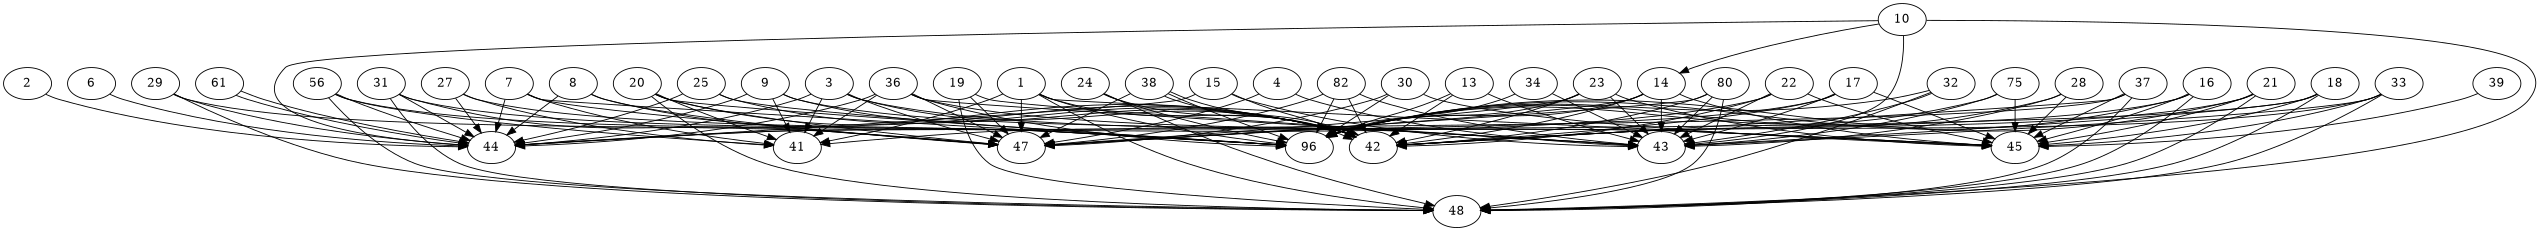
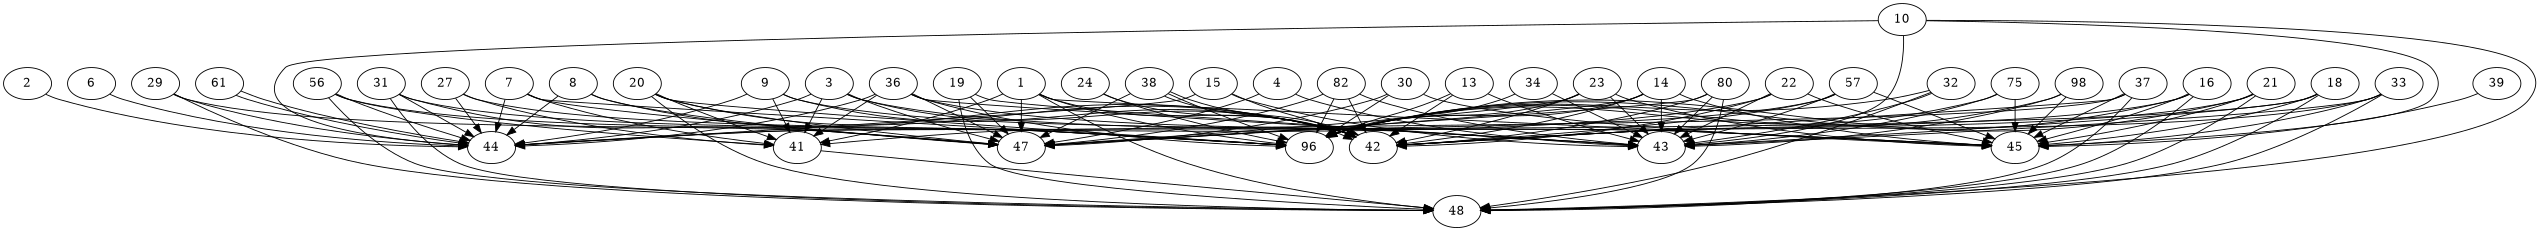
edge "10" -> "14": now "10" -> "45"
node "25": removed
node "17": label "17" -> "57"
node "28": label "28" -> "98"
edge "24" -> "48": now "41" -> "48"
